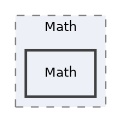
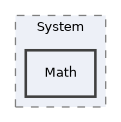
cluster "Math": label "Math" -> "System"
